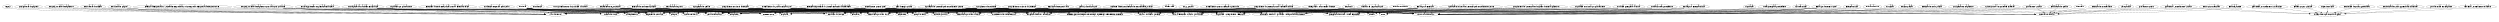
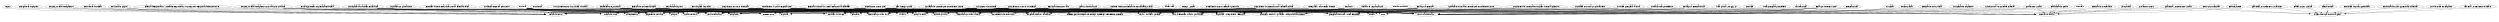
node "Impugnação de Crédito": label "Impugnação de Crédito" -> "Homologação de Crédito"
node "Procedimento do Juizado Imissão Cível": label "Procedimento do Juizado Imissão Cível" -> "Procedimento do Juizado Especial Cível"
node "Execução Hipotecária do Sistema Financeiro da Habitação": label "Execução Hipotecária do Sistema Financeiro da Habitação" -> "Execução Monitória do Sistema Financeiro da Habitação"
node "PGG - Gestão": label "PGG - Gestão" -> "OUTRAS - Gestão"
node "Alvará Judicial - Lei 6858/80": added
node "Liquidação": label "Liquidação" -> "Interdição"
node "Imissão na Posse": removed
node "Inquérito Policial": label "Inquérito Policial" -> "Infância Policial"
node "Valor de Imóvel": label "Valor de Imóvel" -> "Locação de Imóvel"
node "Pagamento": label "Pagamento" -> "Ordinário"
node "Fornecimento de Medicamentos": label "Fornecimento de Medicamentos" -> "Fornecimento de Promissória"
